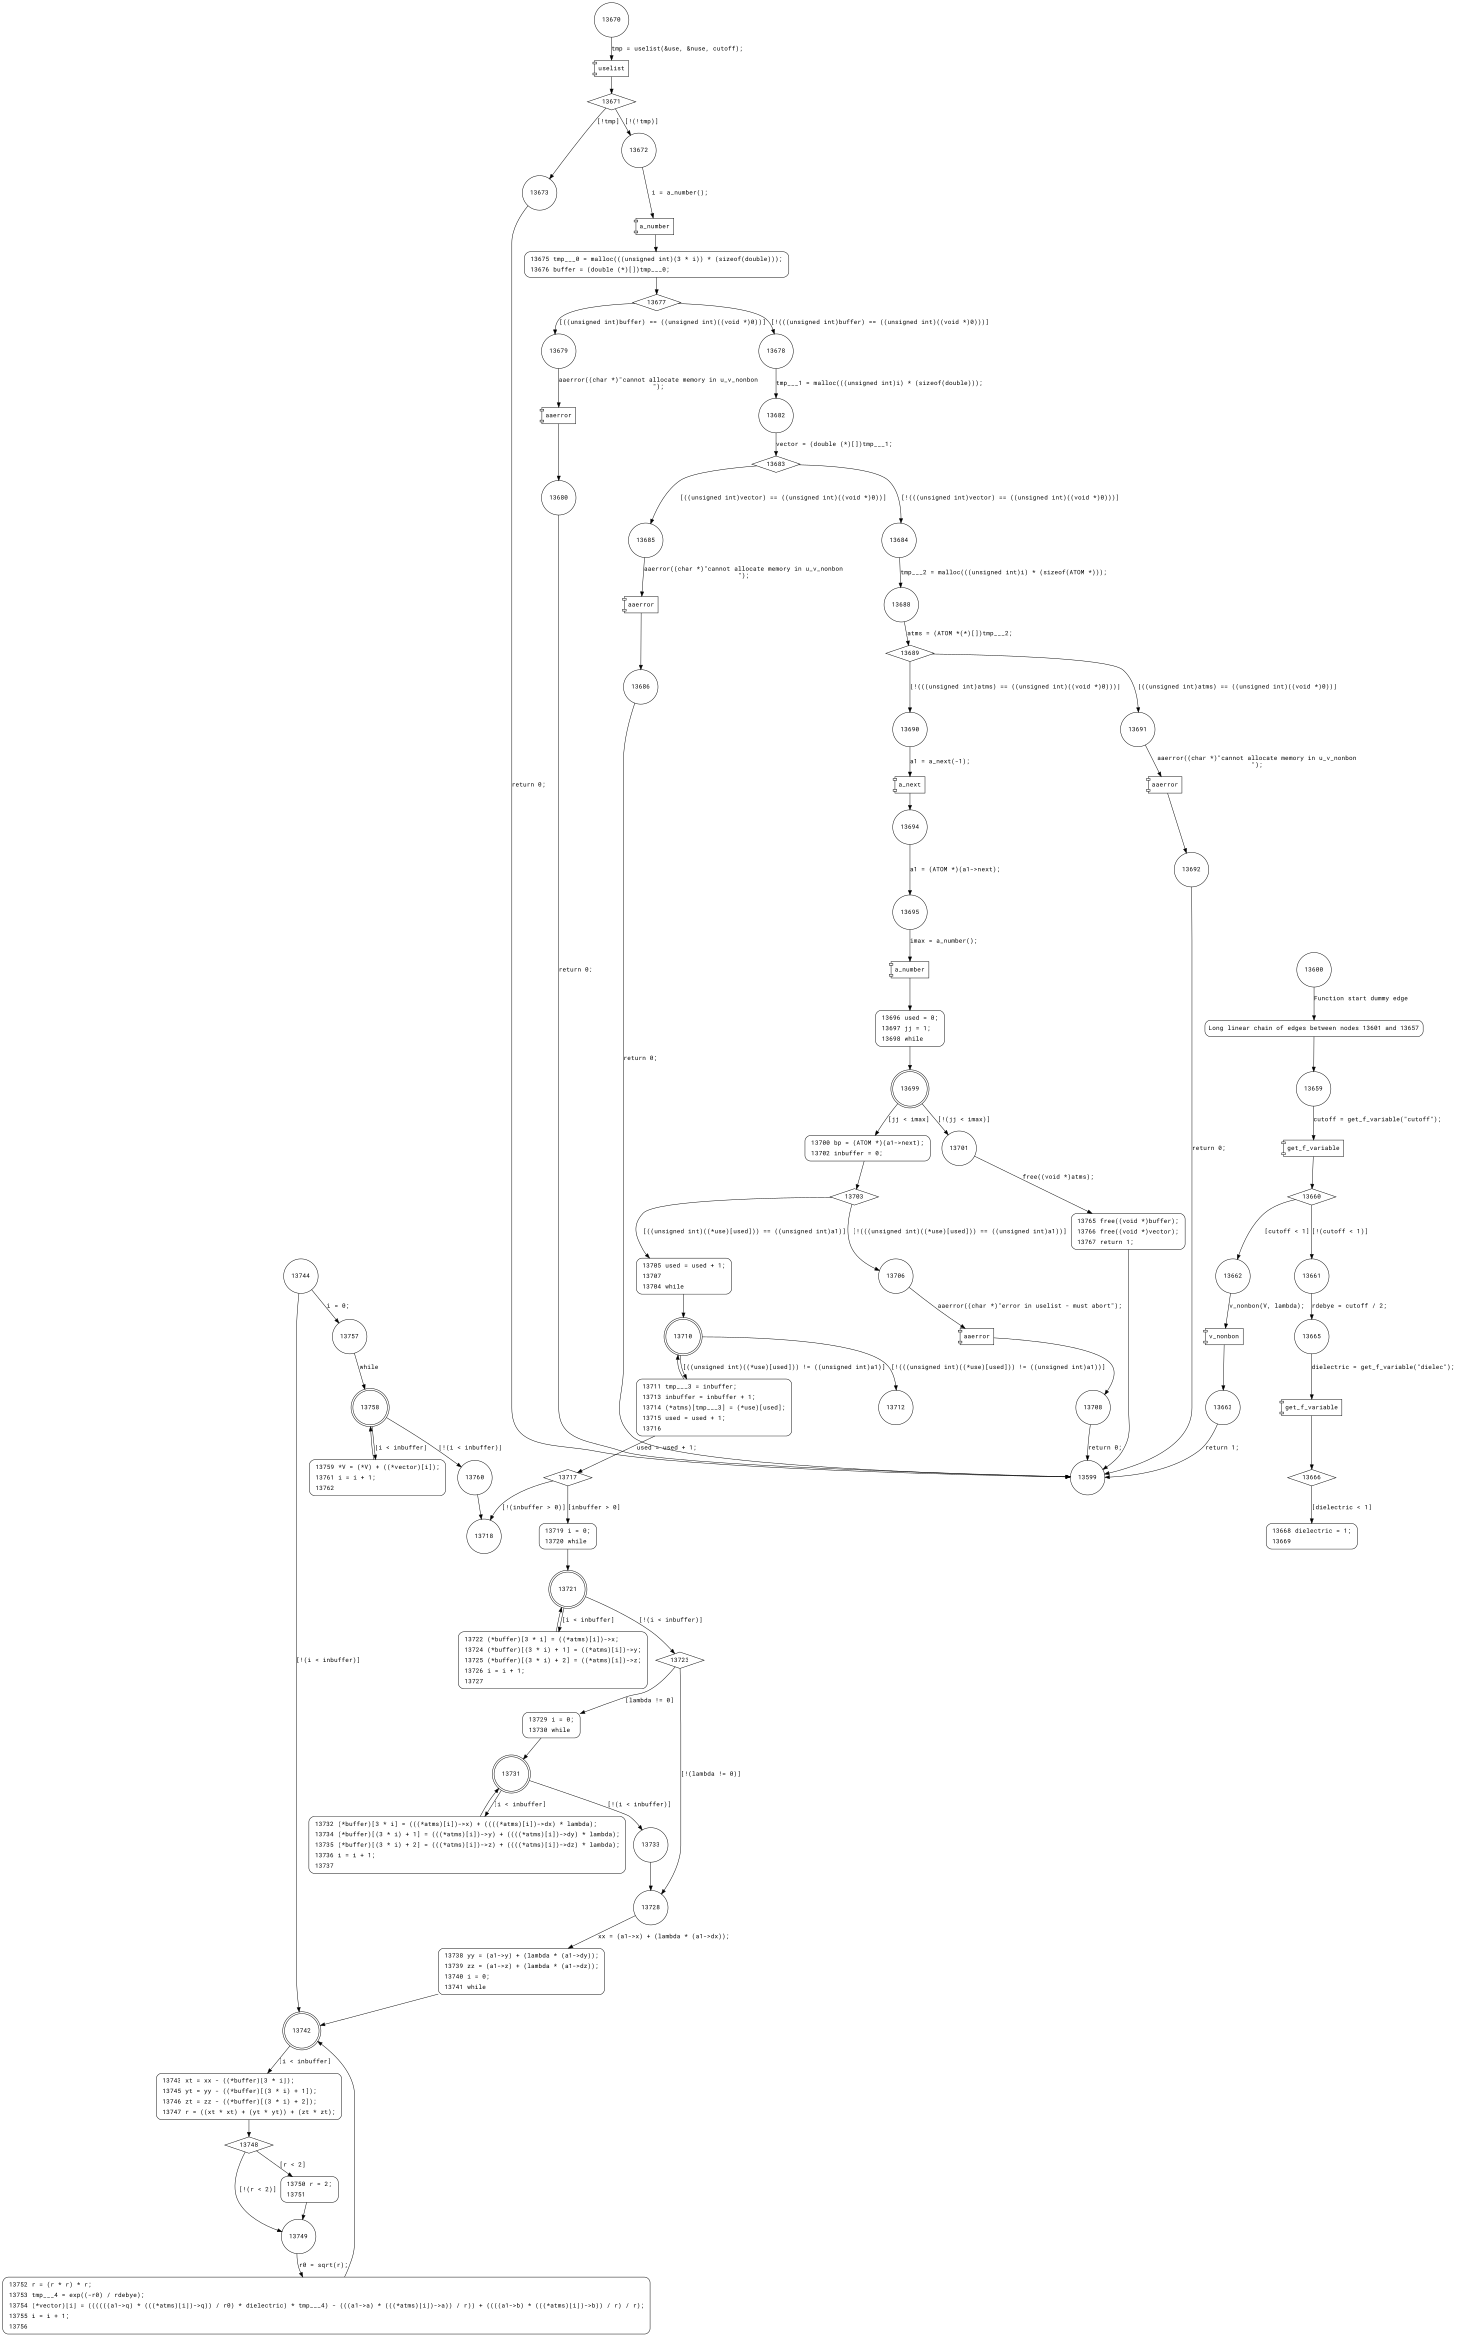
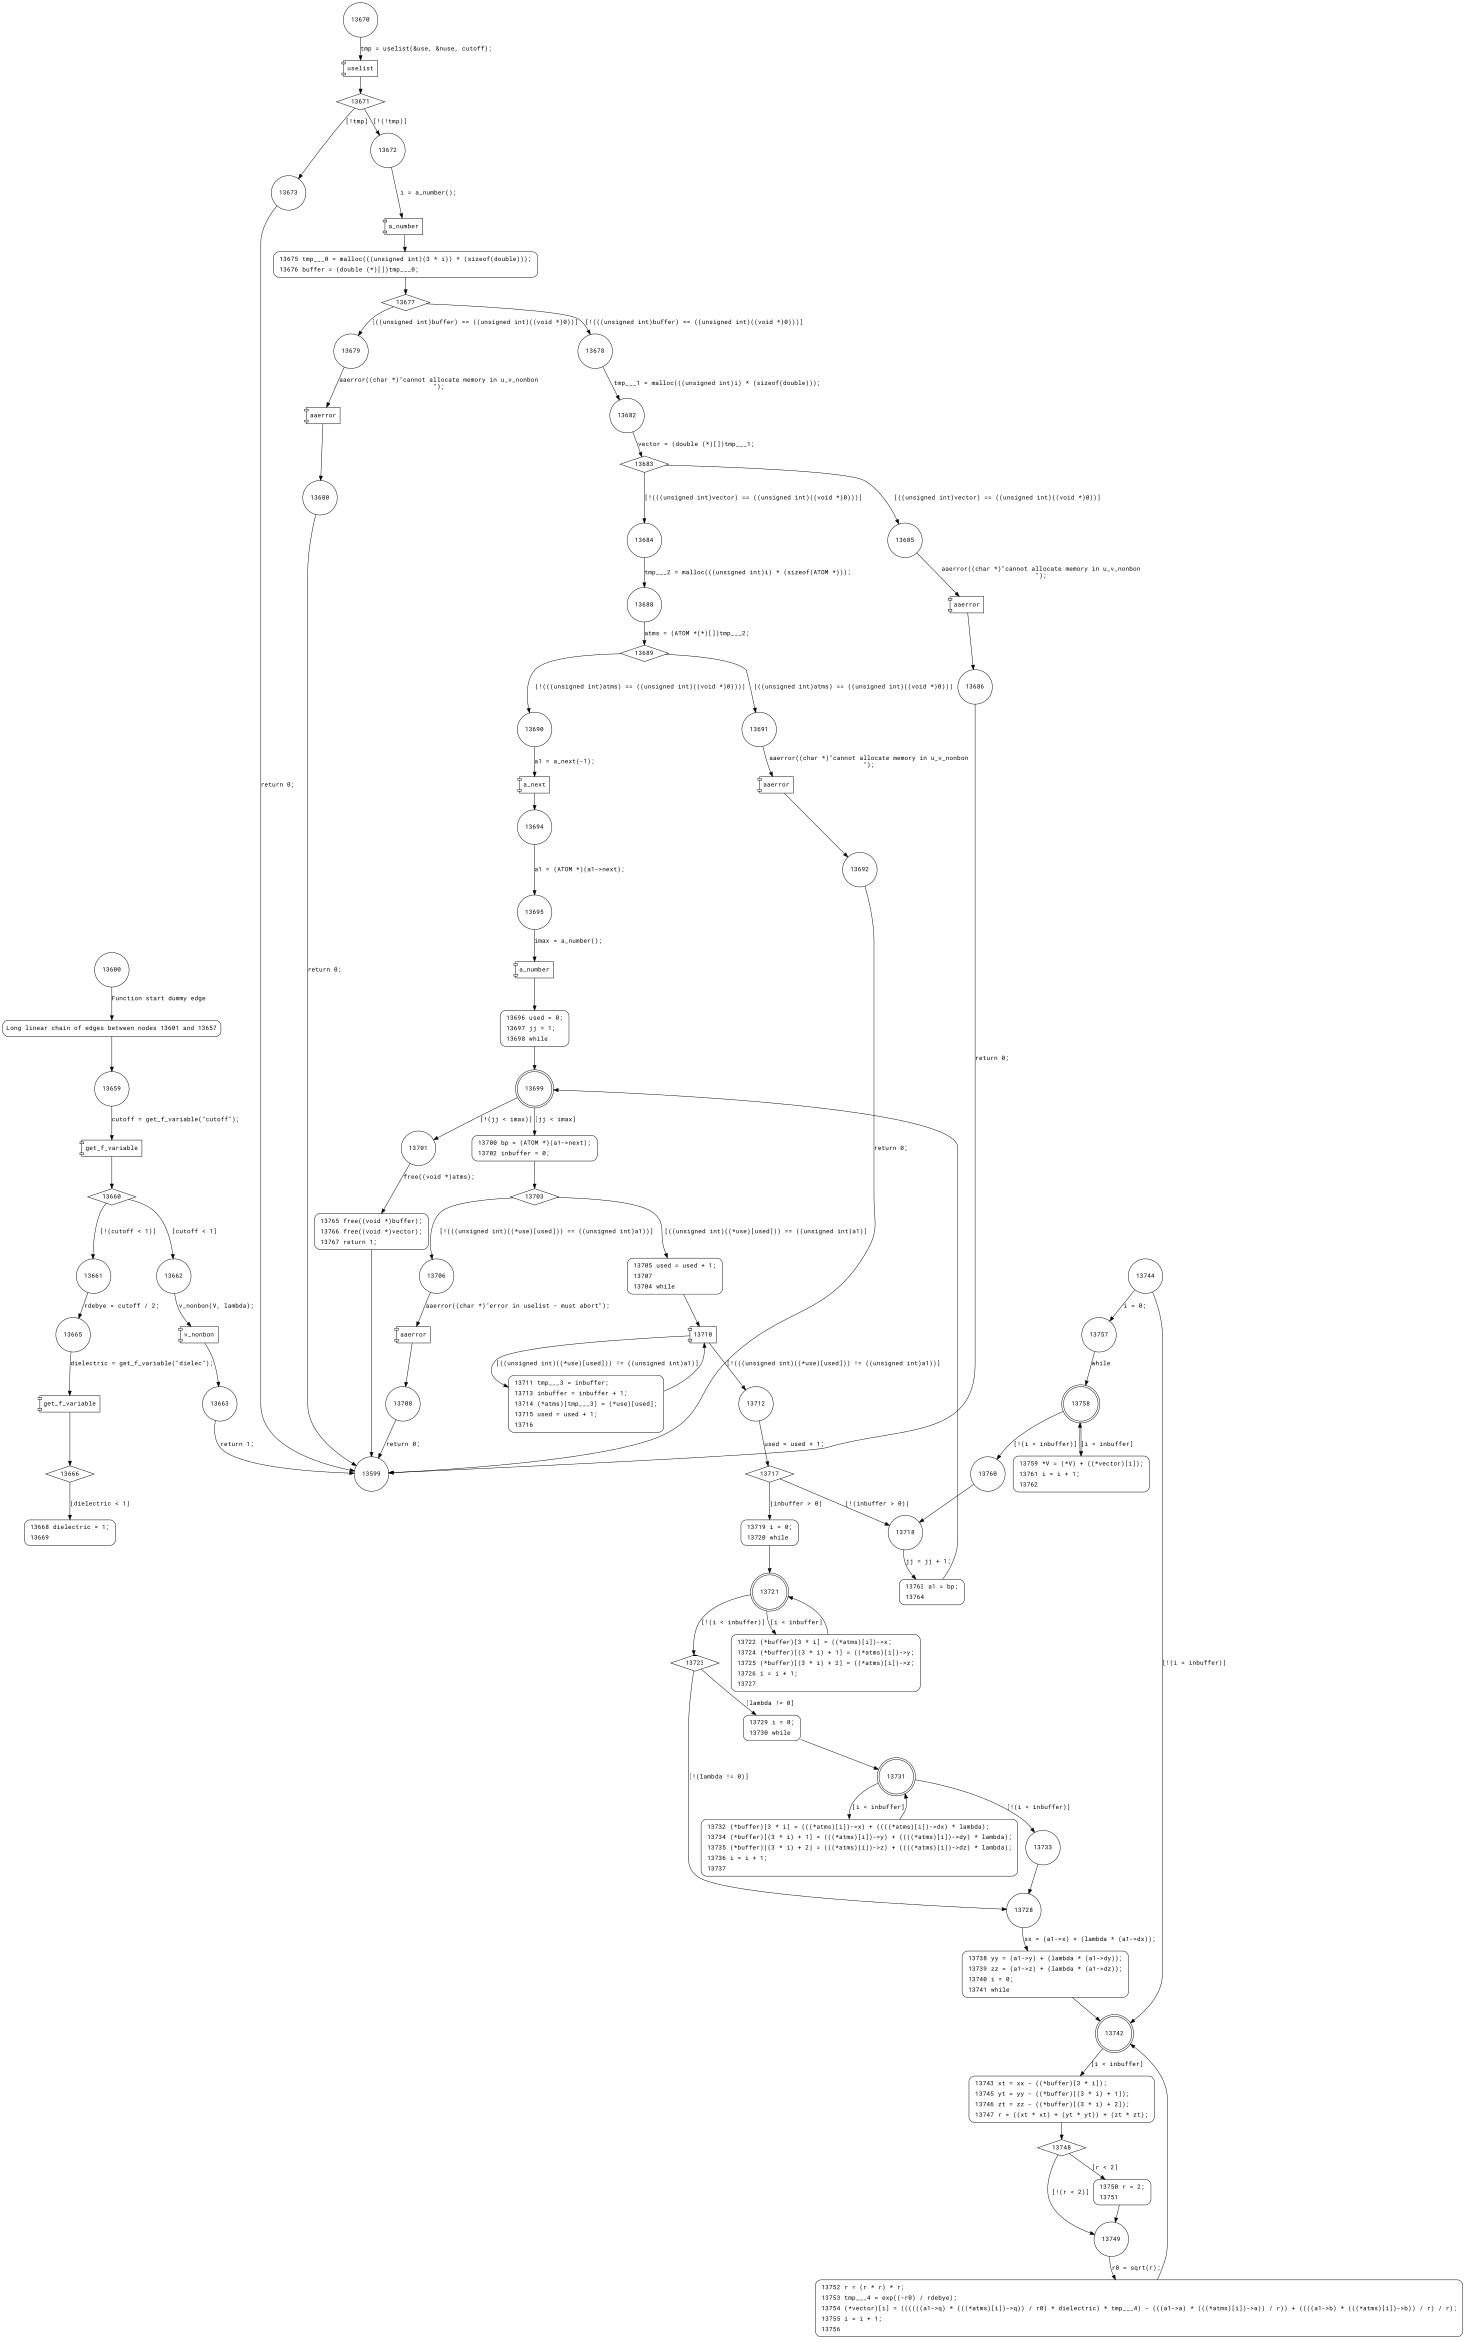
node "13710": shape doublecircle -> component
edge "13711" -> "13717": now "13712" -> "13717"
node "13763": added
